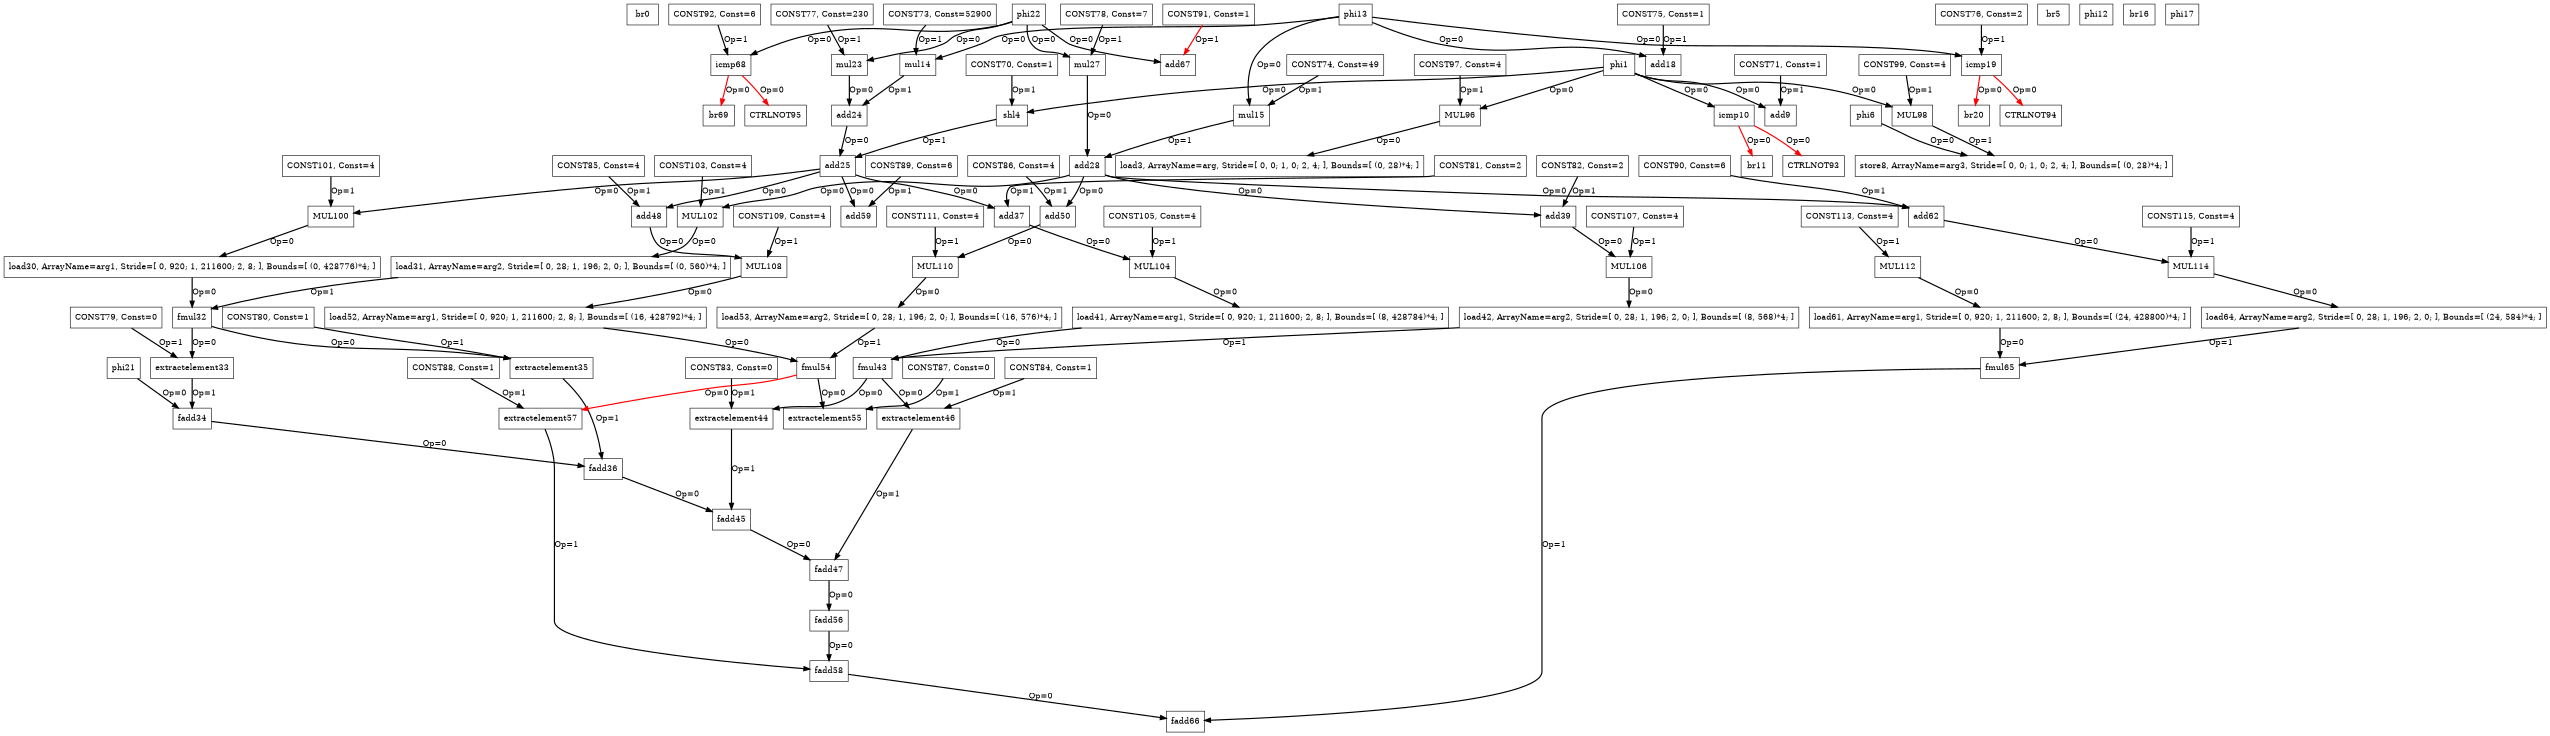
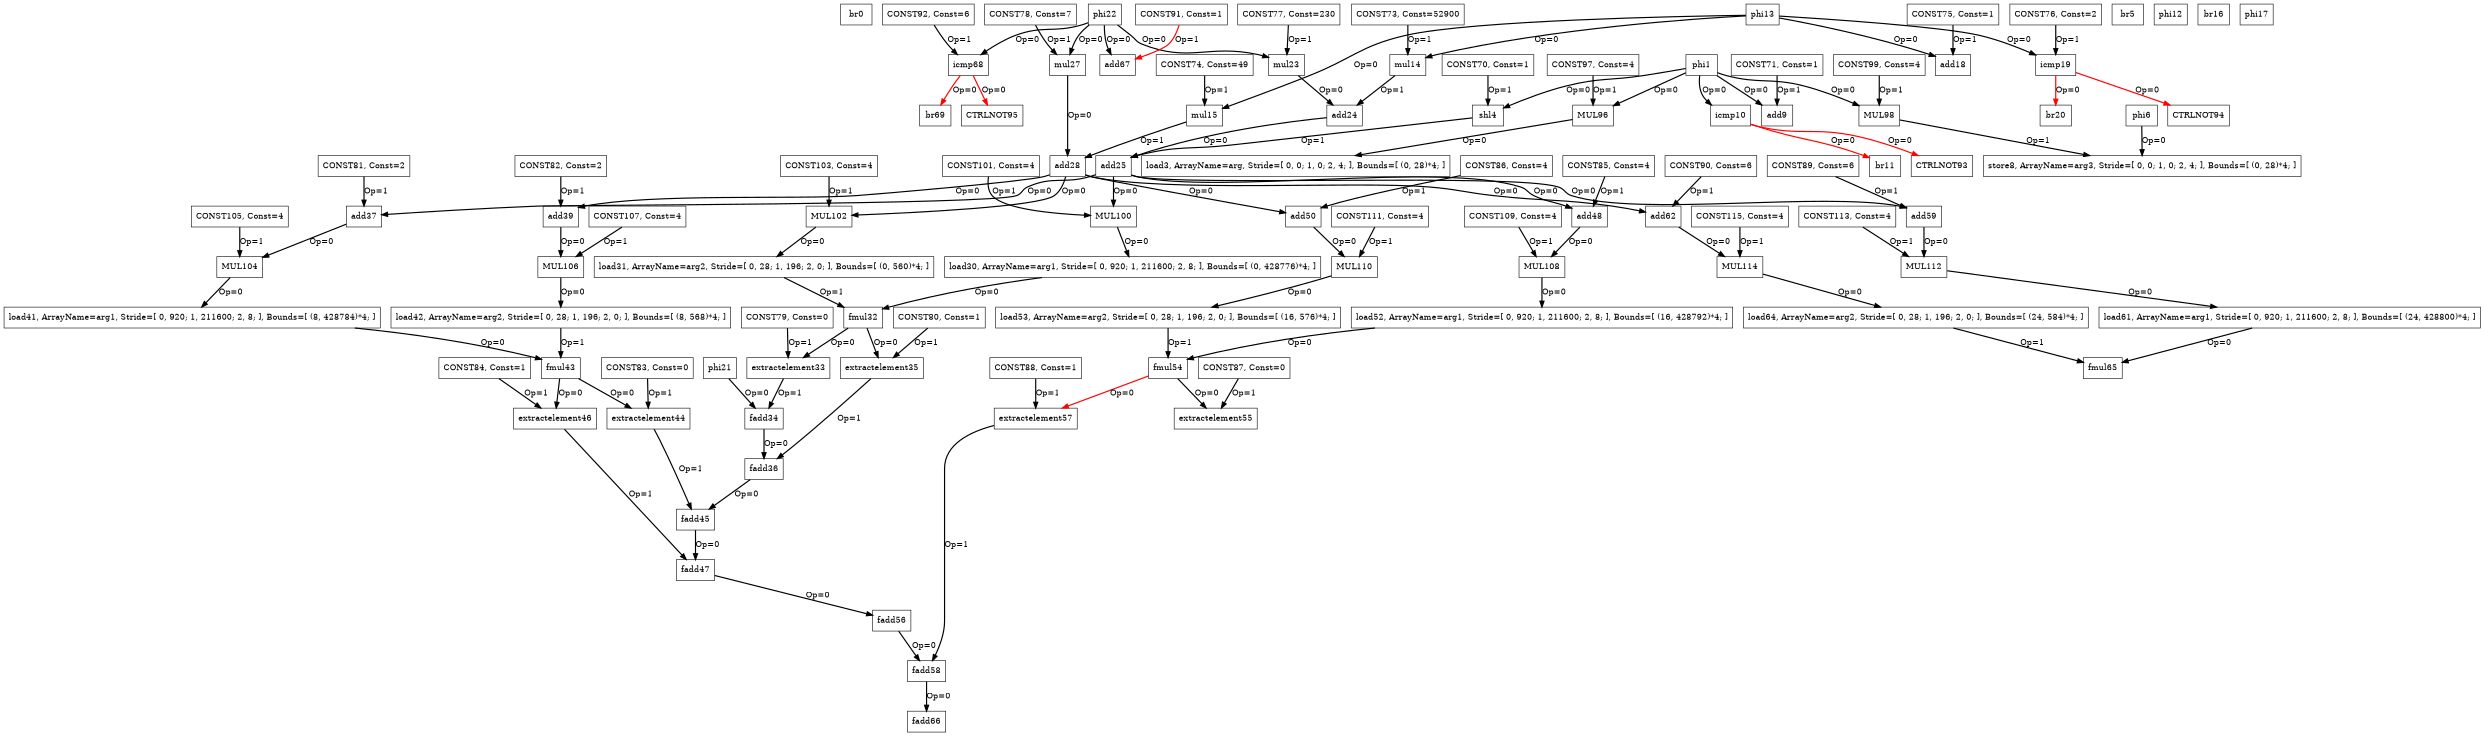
edge "add59" -> "MUL112": added, label "Op=0"
edge "fmul65" -> "fadd66": removed, label "Op=1"
